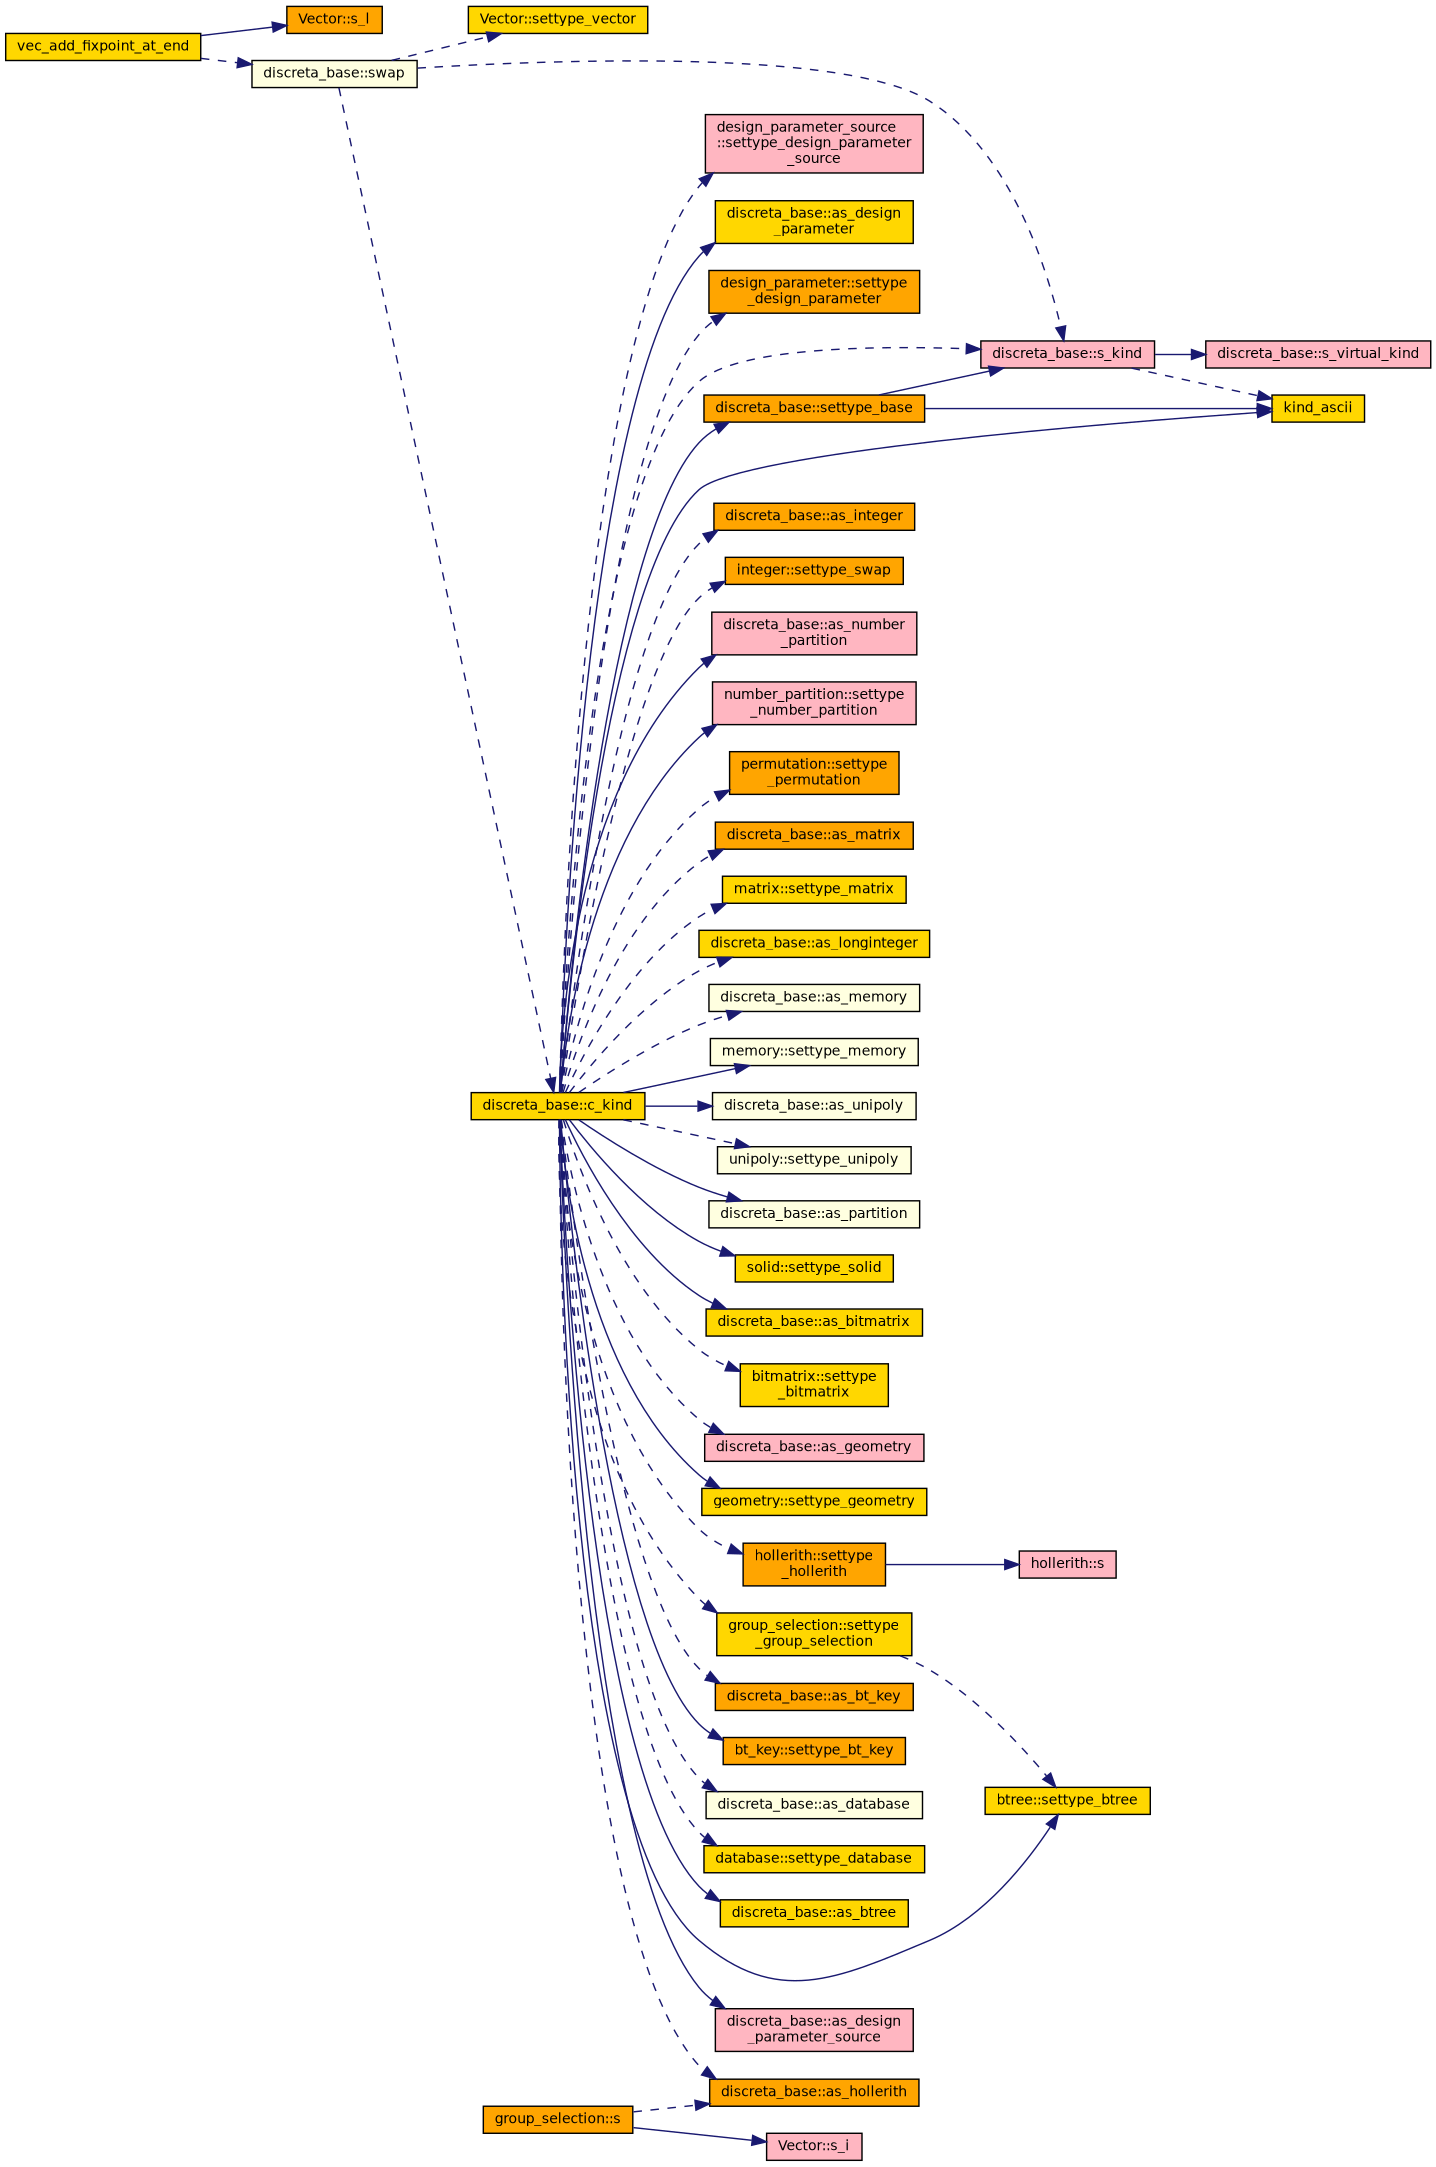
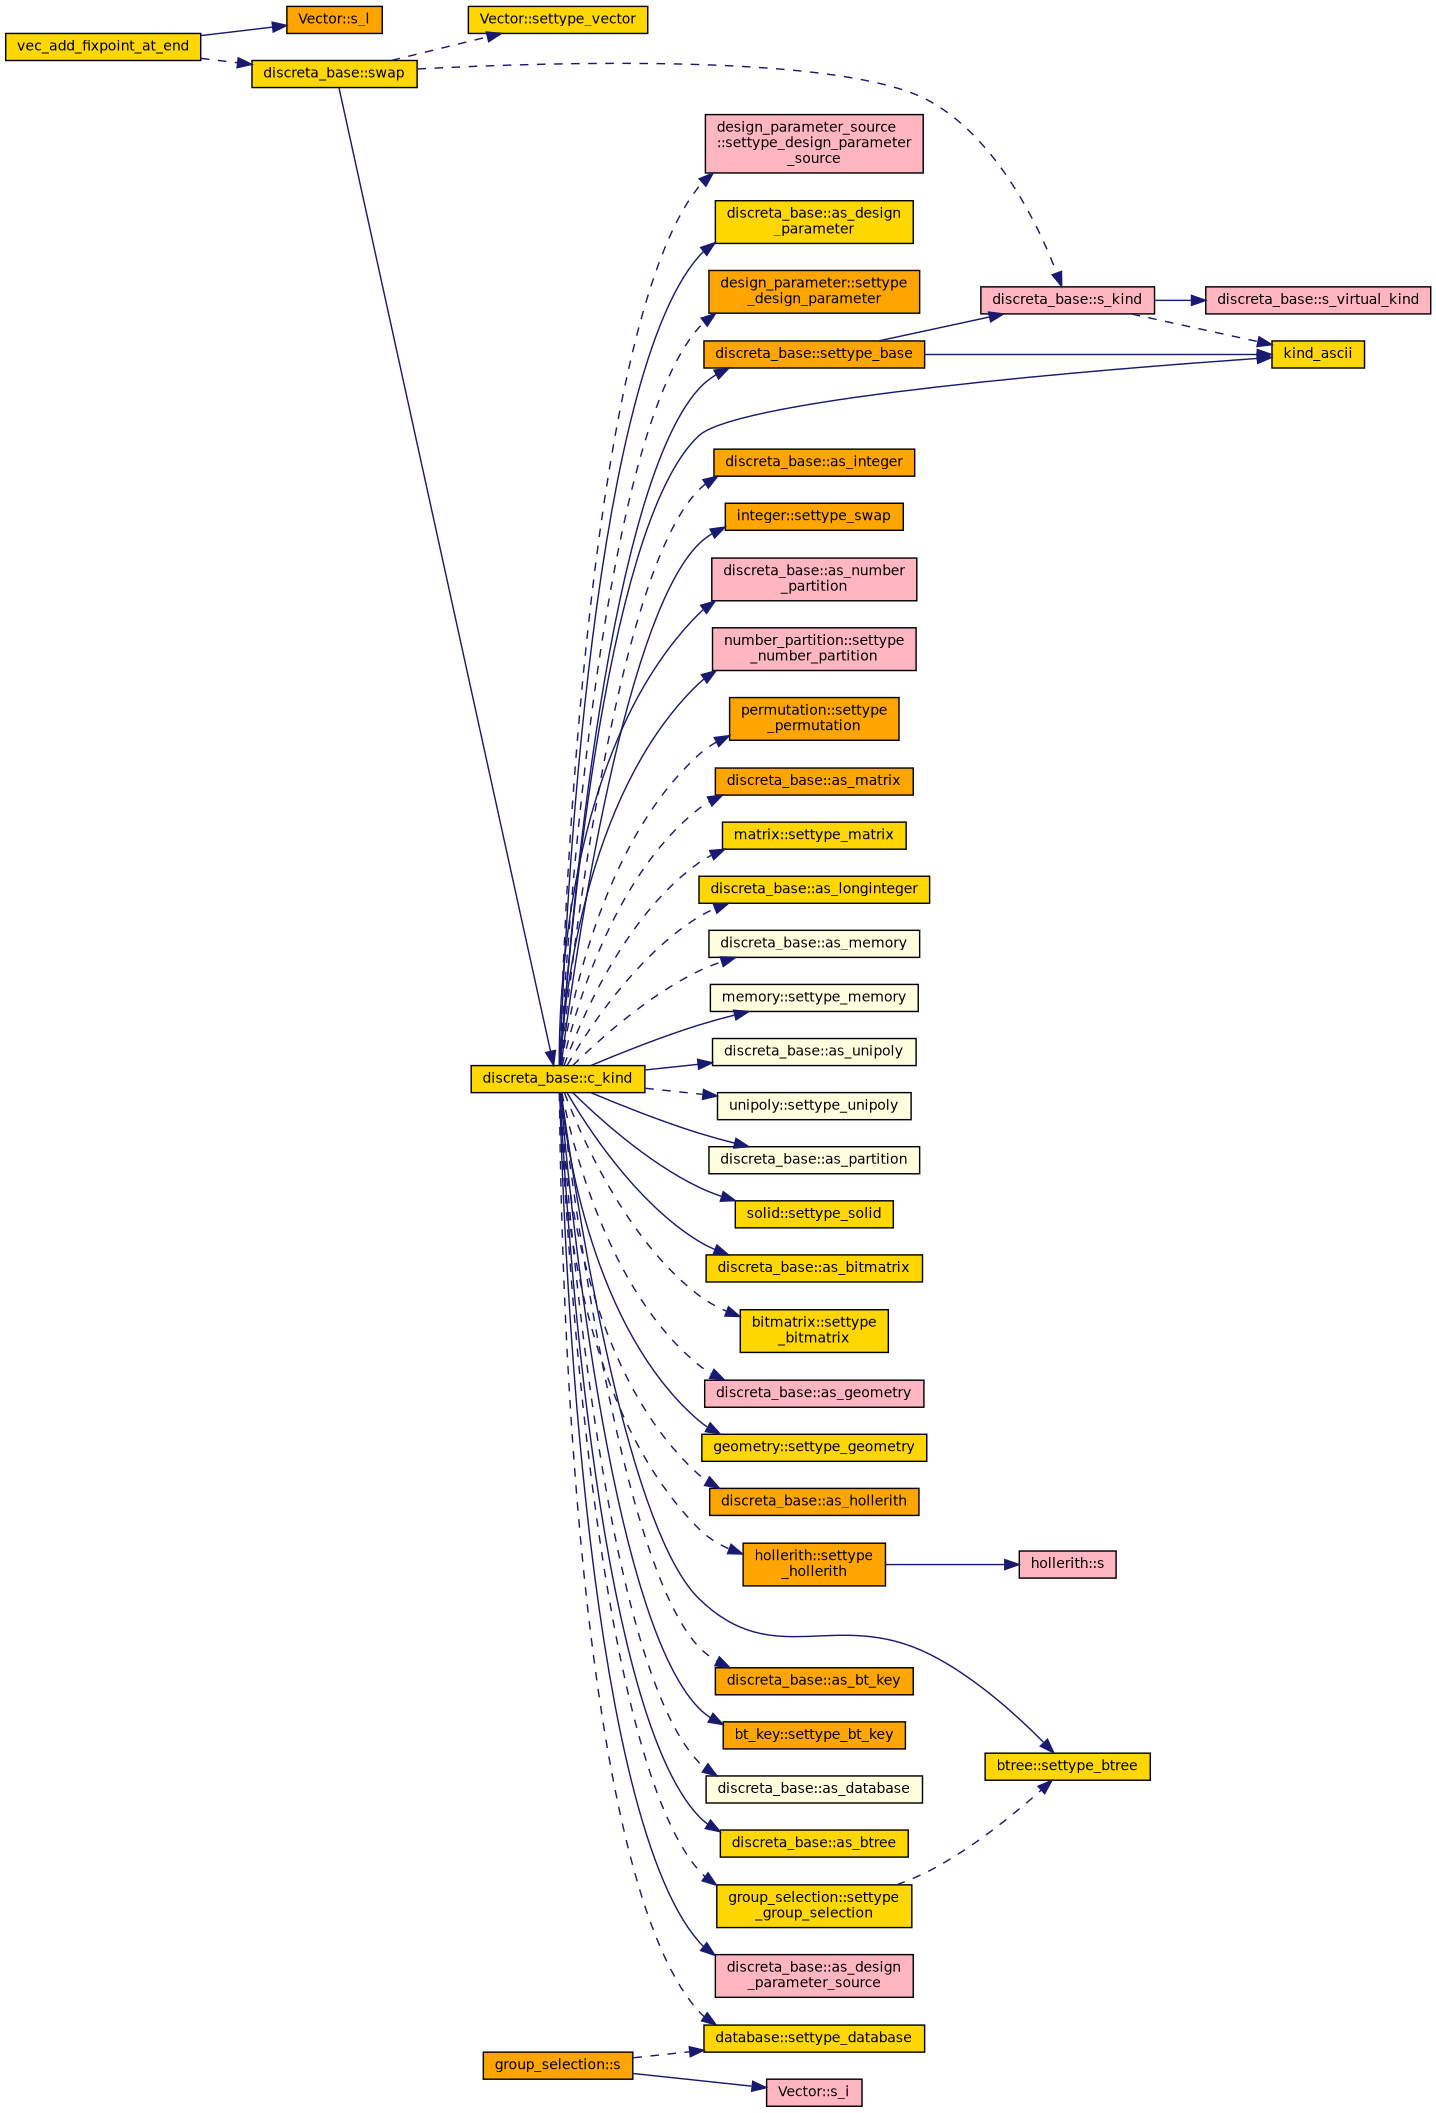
node "discreta_base::swap": fillcolor lightyellow -> gold
edge "discreta_base::c_kind" -> "discreta_base::s_kind": removed
edge "discreta_base::swap" -> "discreta_base::c_kind": style dashed -> solid
edge "discreta_base::c_kind" -> "integer::settype_swap": style dashed -> solid
edge "group_selection::s" -> "discreta_base::as_hollerith": now "group_selection::s" -> "database::settype_database"
